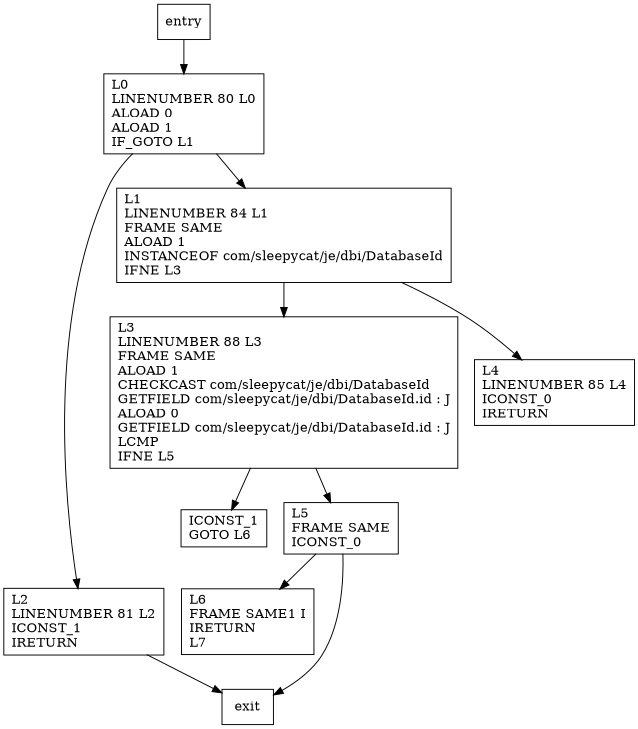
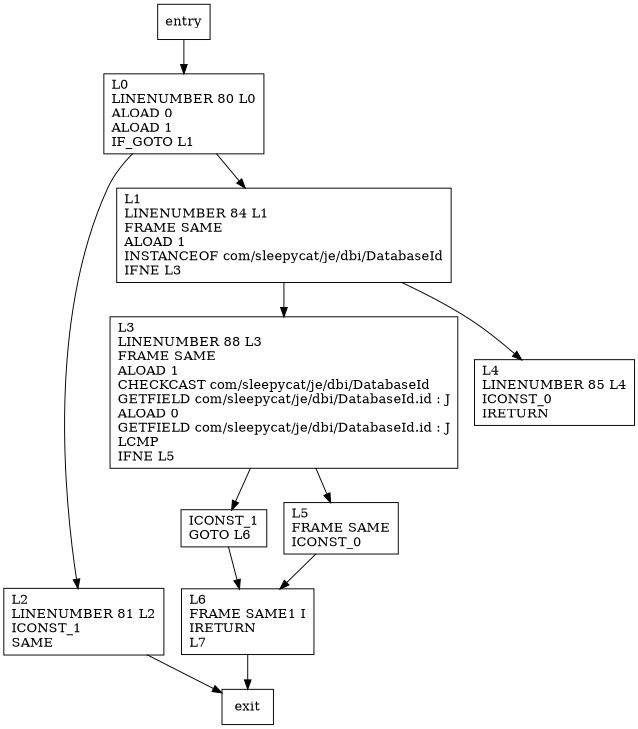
edge "ICONST_1 GOTO L6" -> "L6 FRAME SAME1 I IRETURN L7": added
node "L2 LINENUMBER 81 L2 ICONST_1 IRETURN": label "L2 LINENUMBER 81 L2 ICONST_1 IRETURN" -> "L2 LINENUMBER 81 L2 ICONST_1 SAME"
edge "L5 FRAME SAME ICONST_0" -> "exit": now "L6 FRAME SAME1 I IRETURN L7" -> "exit"
